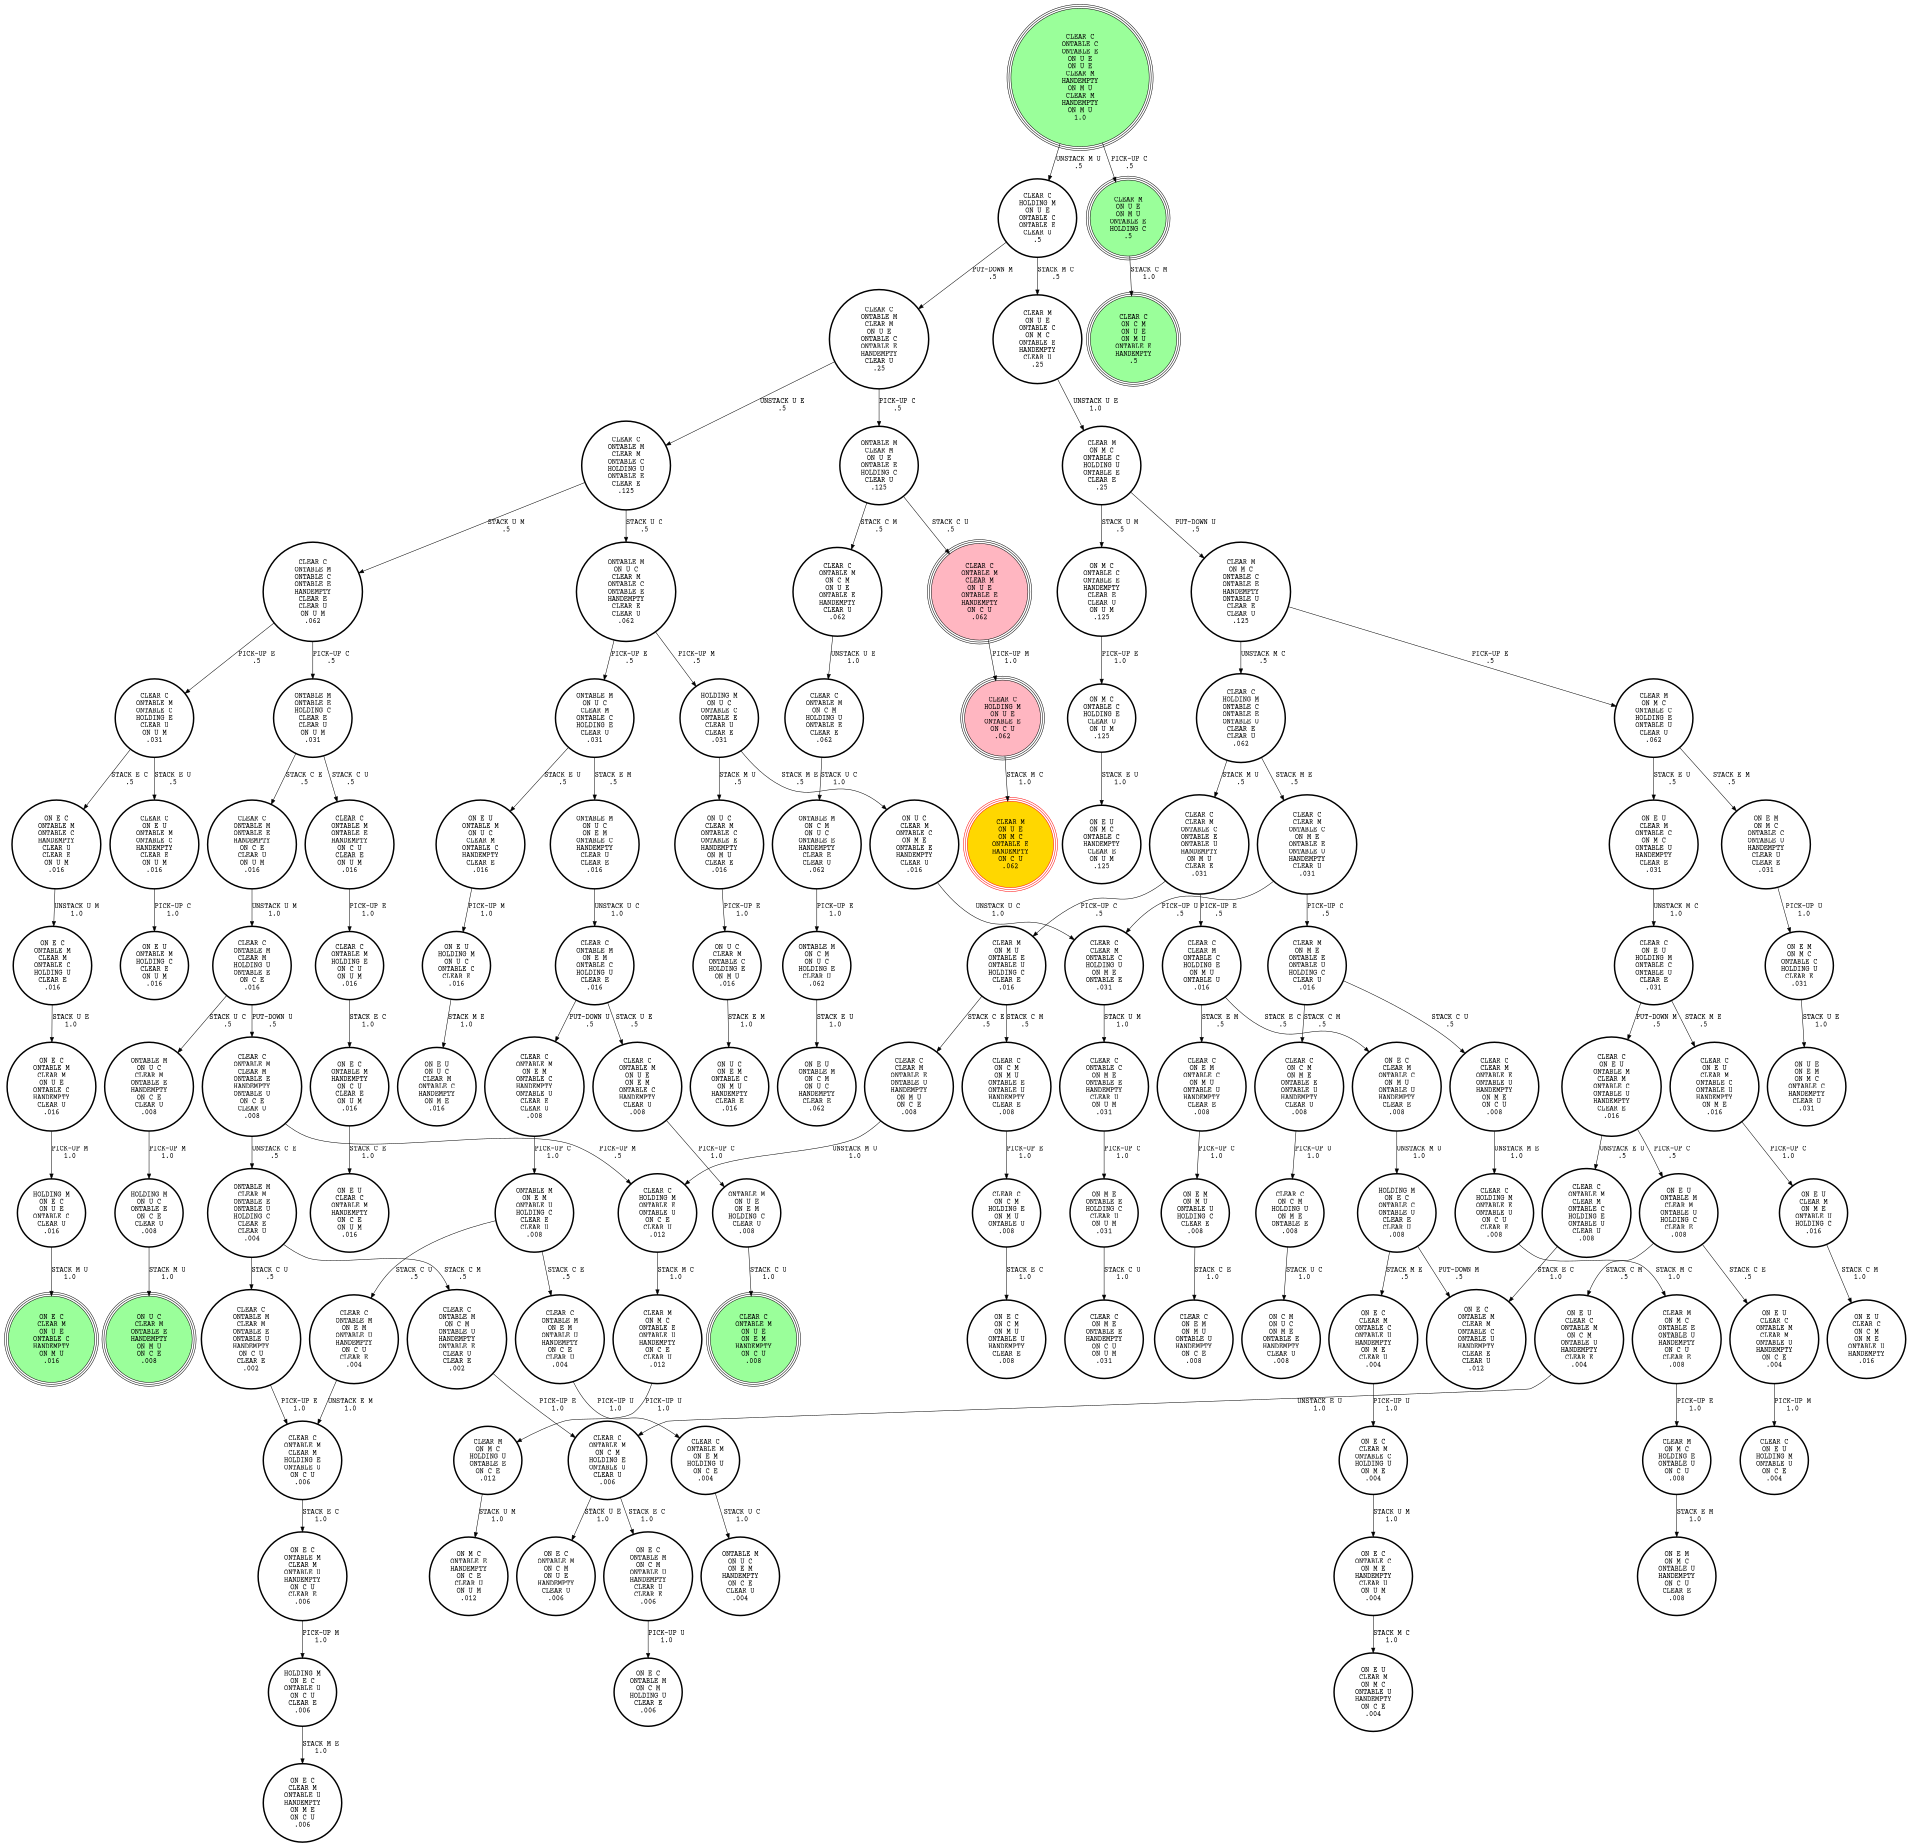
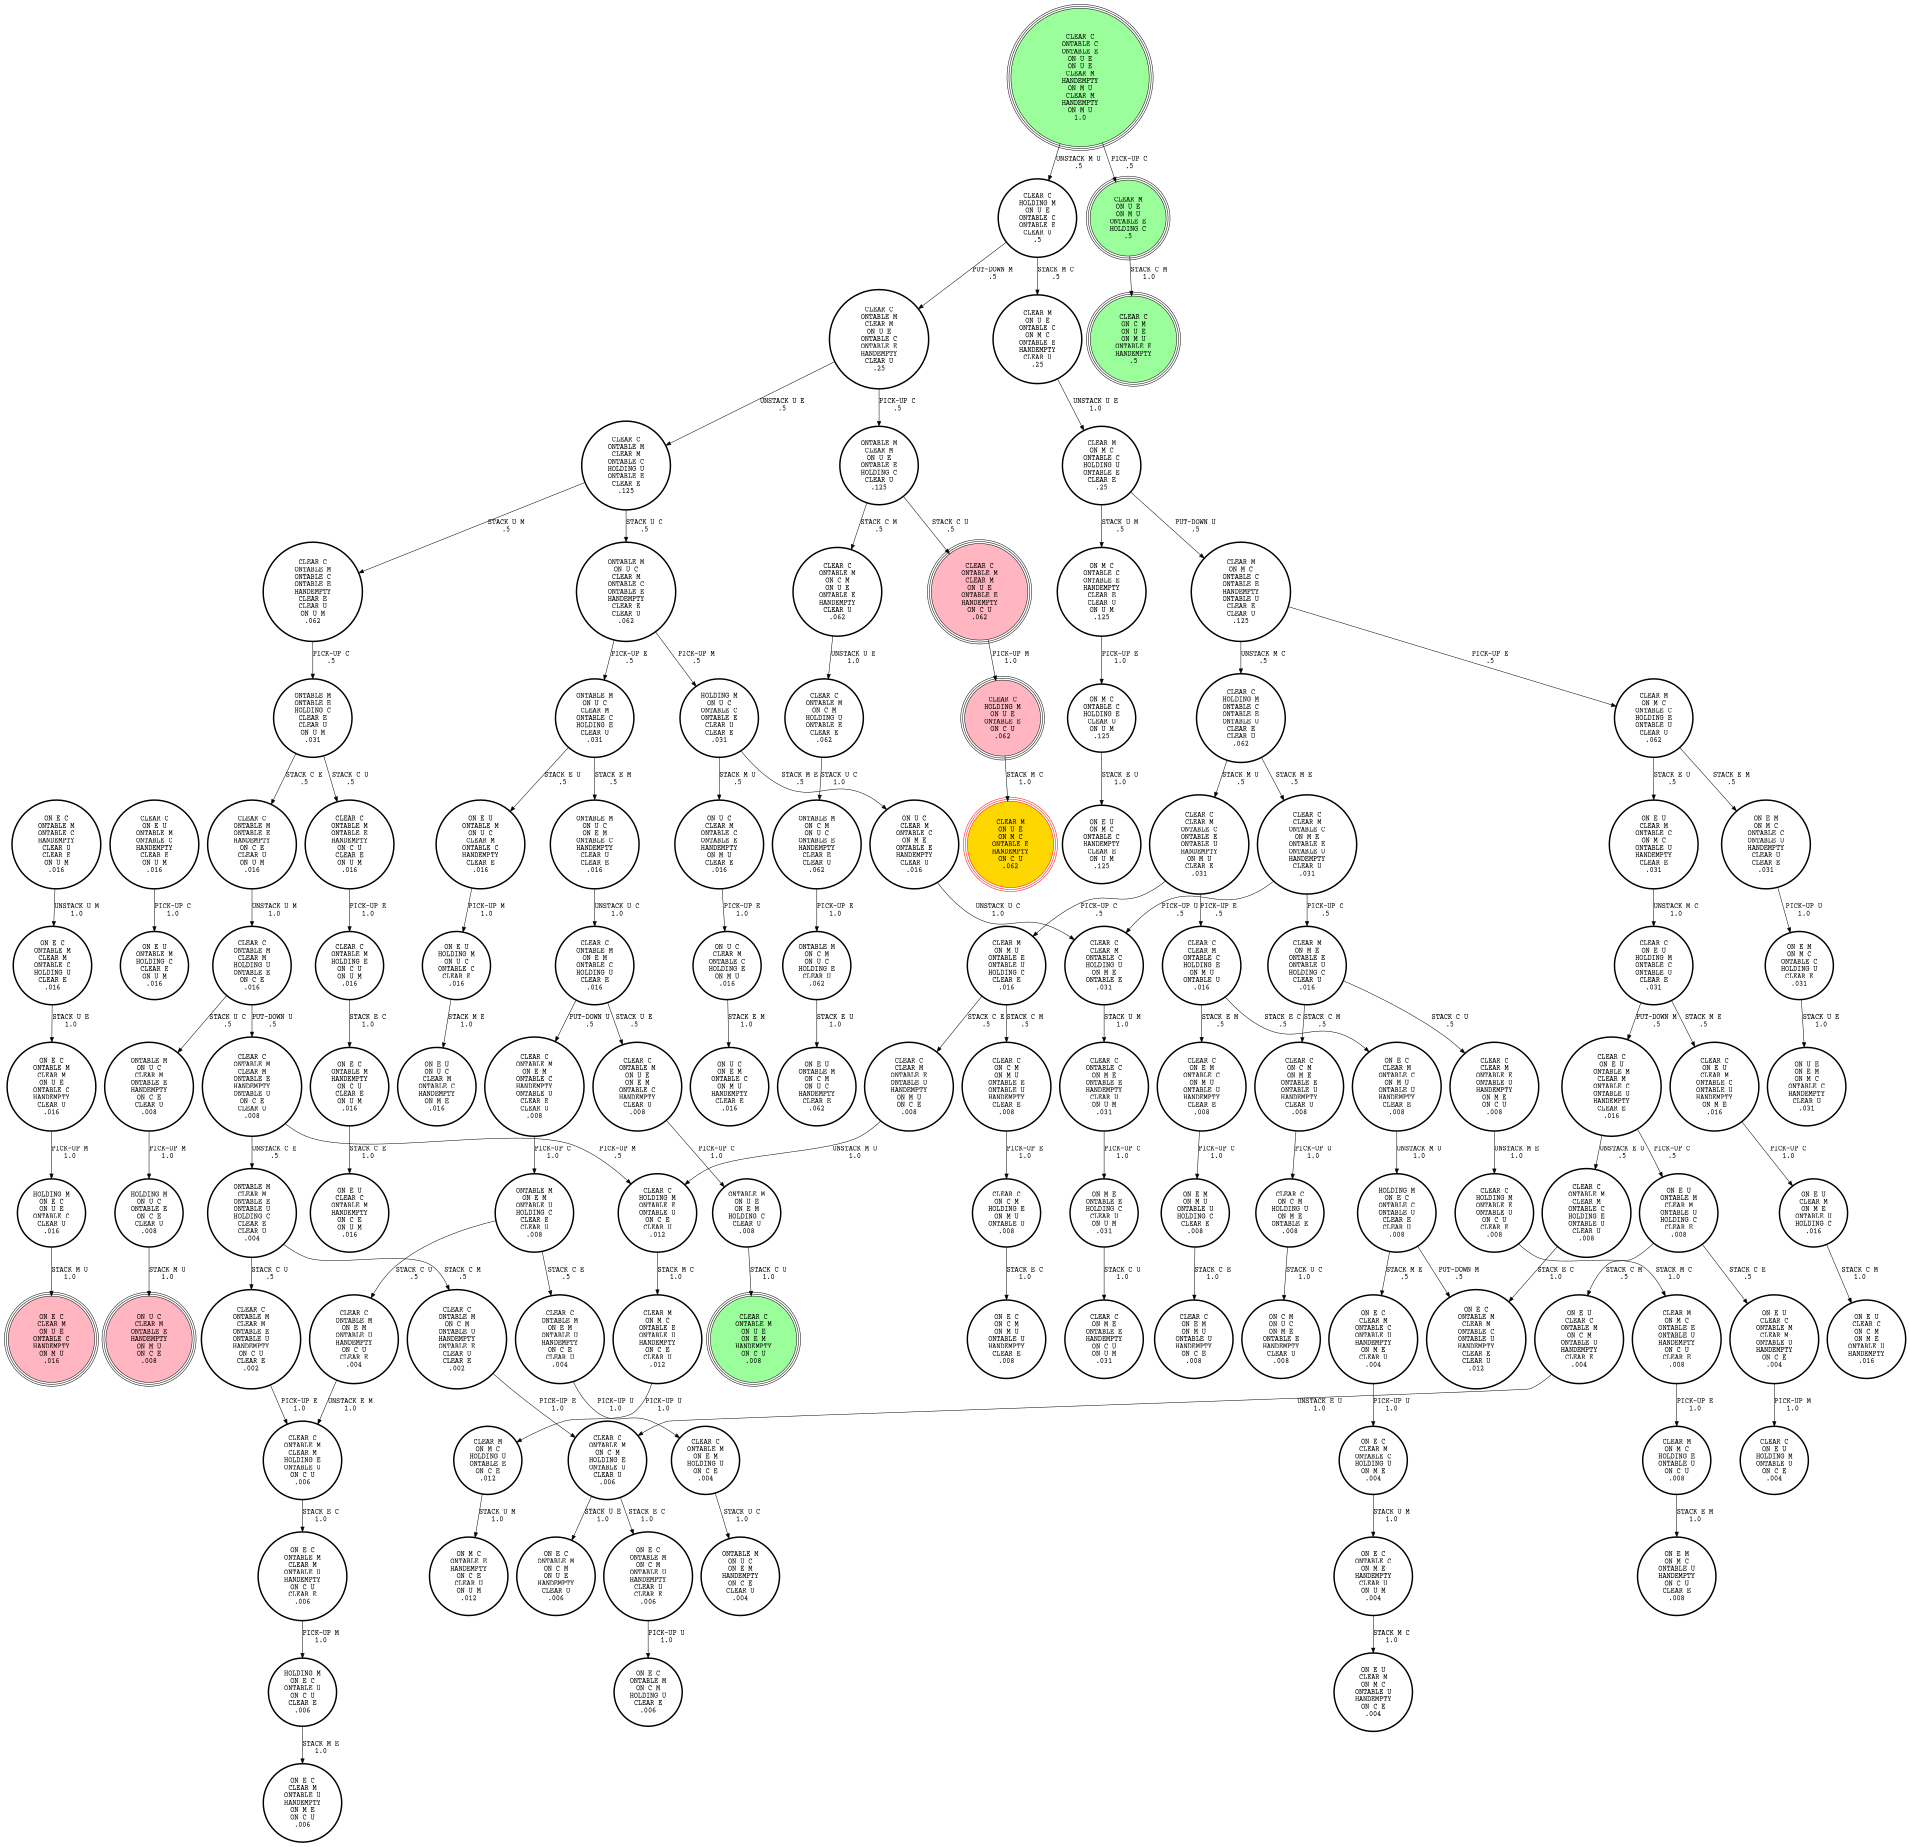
node "CLEAR C ONTABLE M ONTABLE C HOLDING E CLEAR U ON U M .031": removed
node "ON E C CLEAR M ON U E ONTABLE C HANDEMPTY ON M U .016": fillcolor palegreen1 -> lightpink
node "ON U C CLEAR M ONTABLE E HANDEMPTY ON M U ON C E .008": fillcolor palegreen1 -> lightpink
